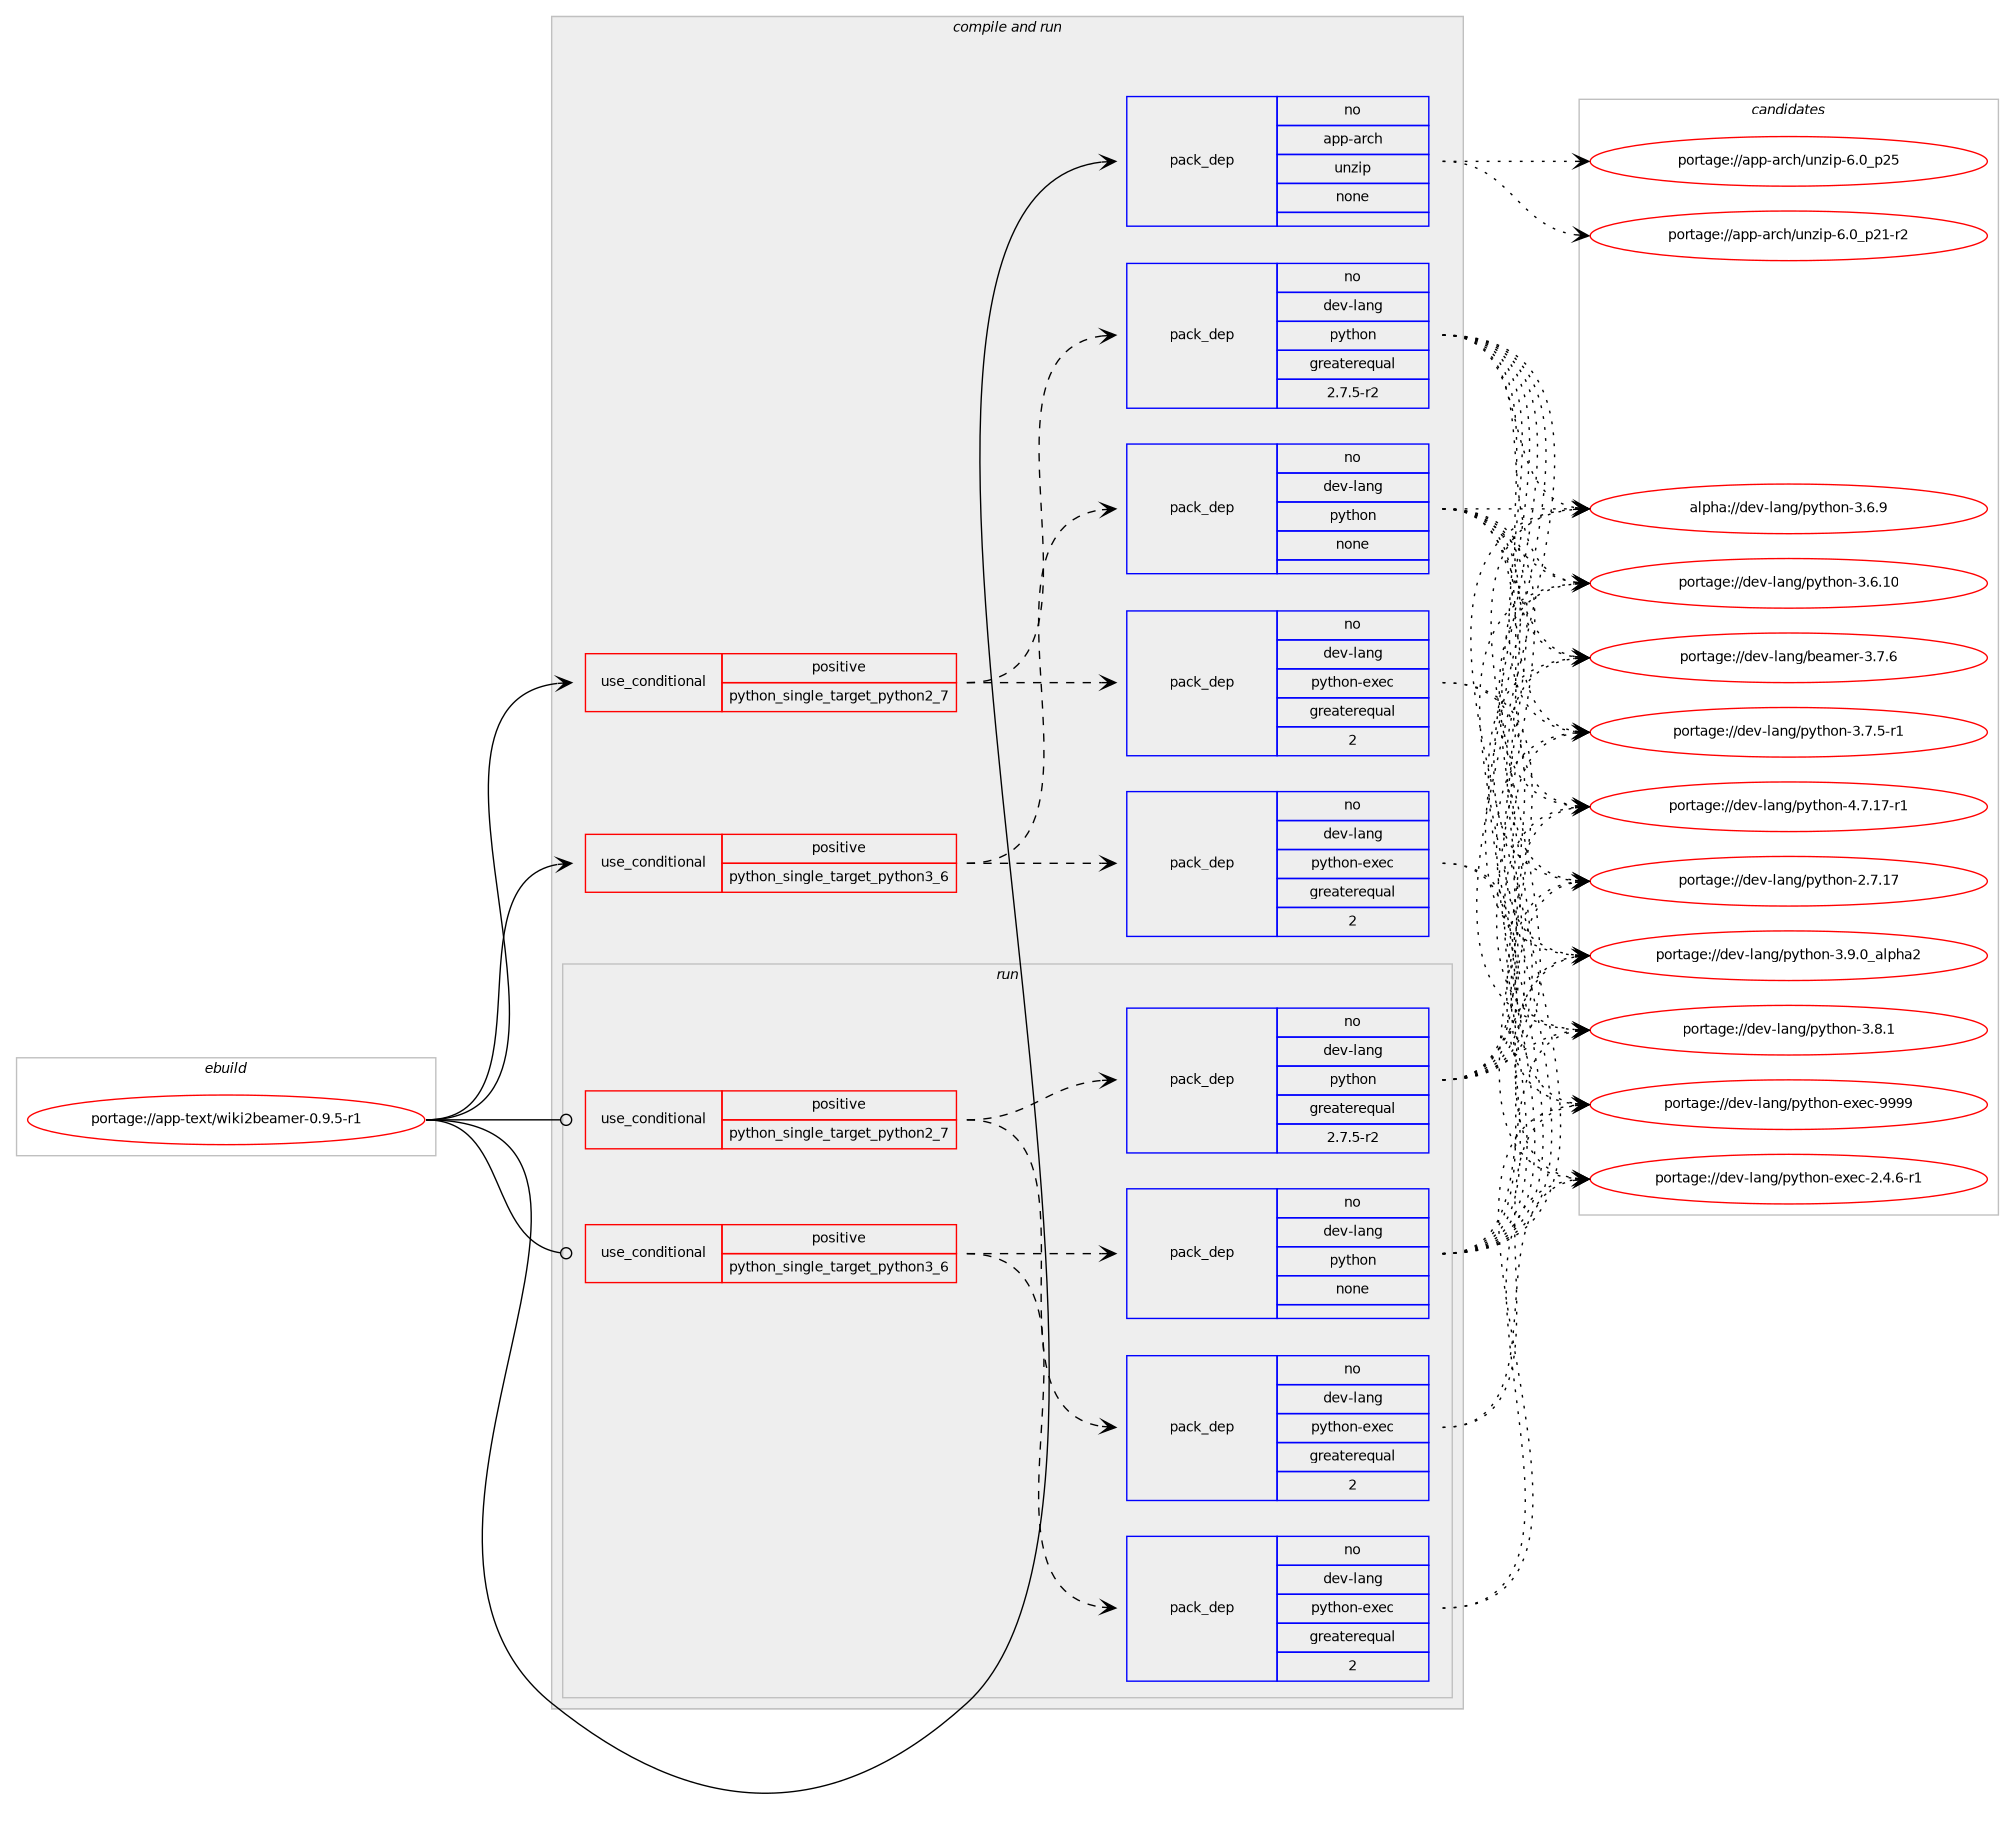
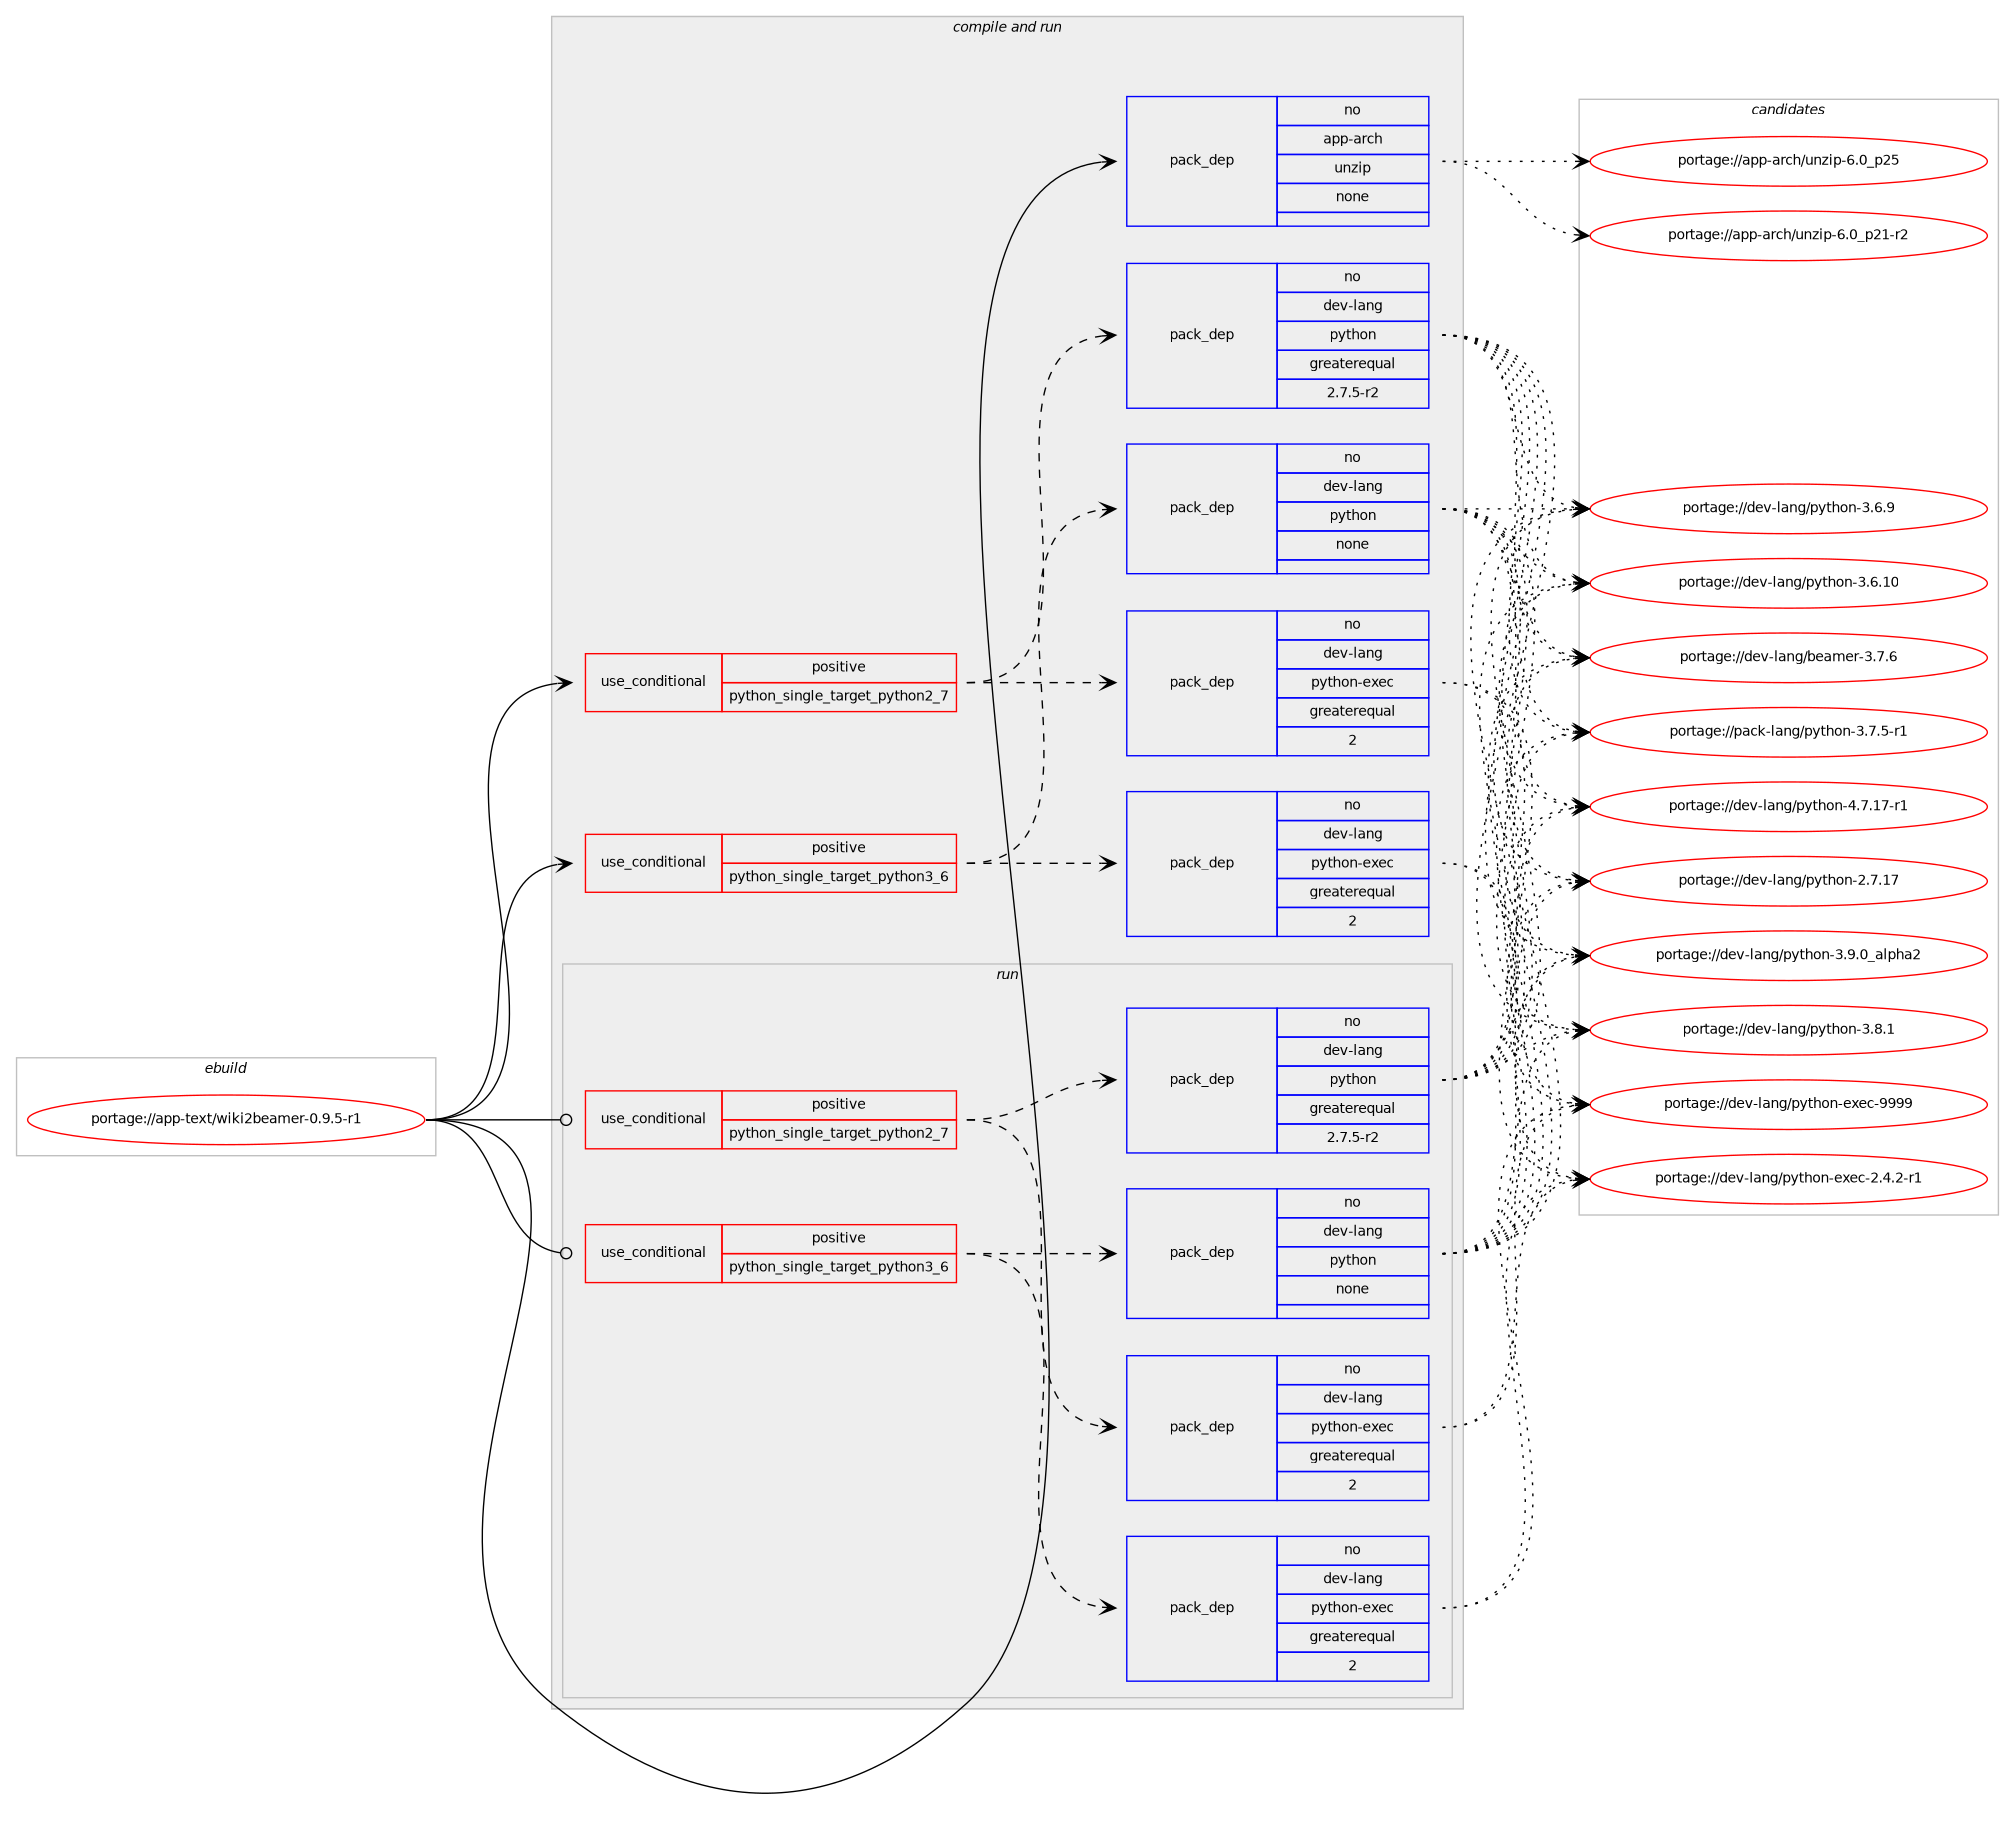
node "alpha://dev-lang/python-3.6.9": label "alpha://dev-lang/python-3.6.9" -> "portage://dev-lang/python-3.6.9"
node "portage://dev-lang/python-3.7.5-r1": label "portage://dev-lang/python-3.7.5-r1" -> "portage://pack-lang/python-3.7.5-r1"
node "portage://dev-lang/python-exec-2.4.6-r1": label "portage://dev-lang/python-exec-2.4.6-r1" -> "portage://dev-lang/python-exec-2.4.2-r1"
